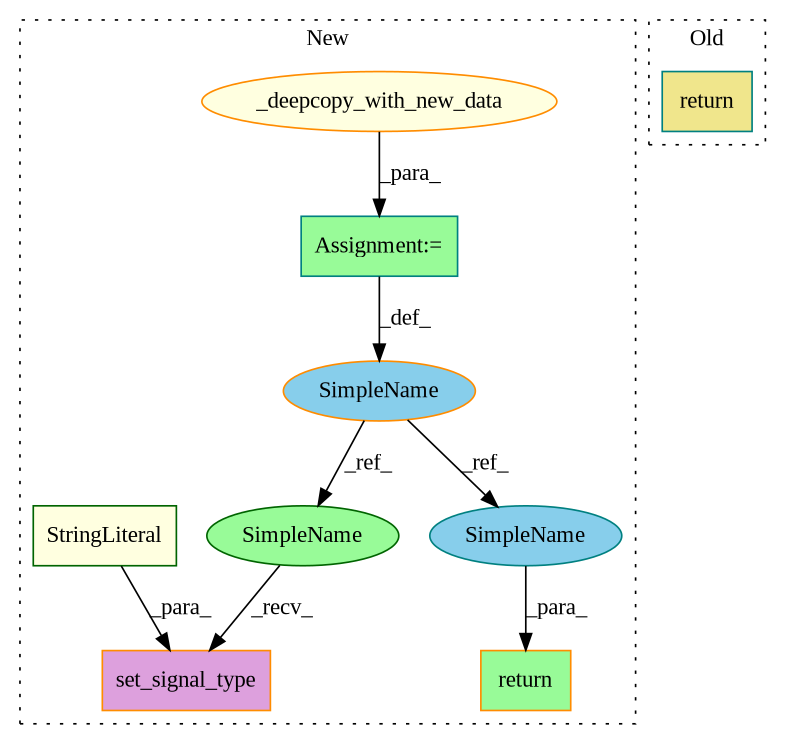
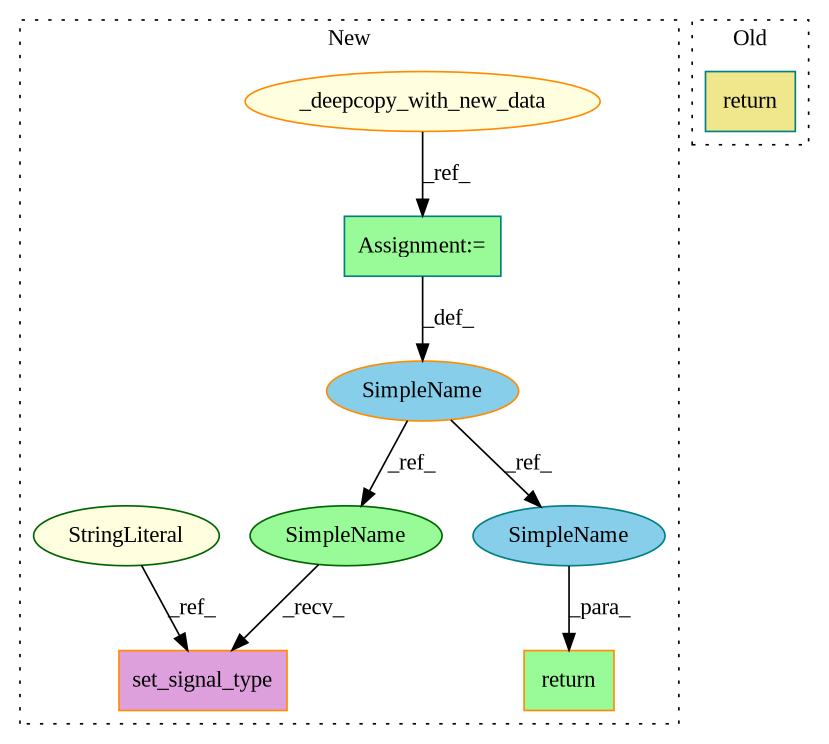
edge "_deepcopy_with_new_data" -> "Assignment:=": label "_para_" -> "_ref_"
node "StringLiteral": shape box -> ellipse
edge "StringLiteral" -> "set_signal_type": label "_para_" -> "_ref_"
